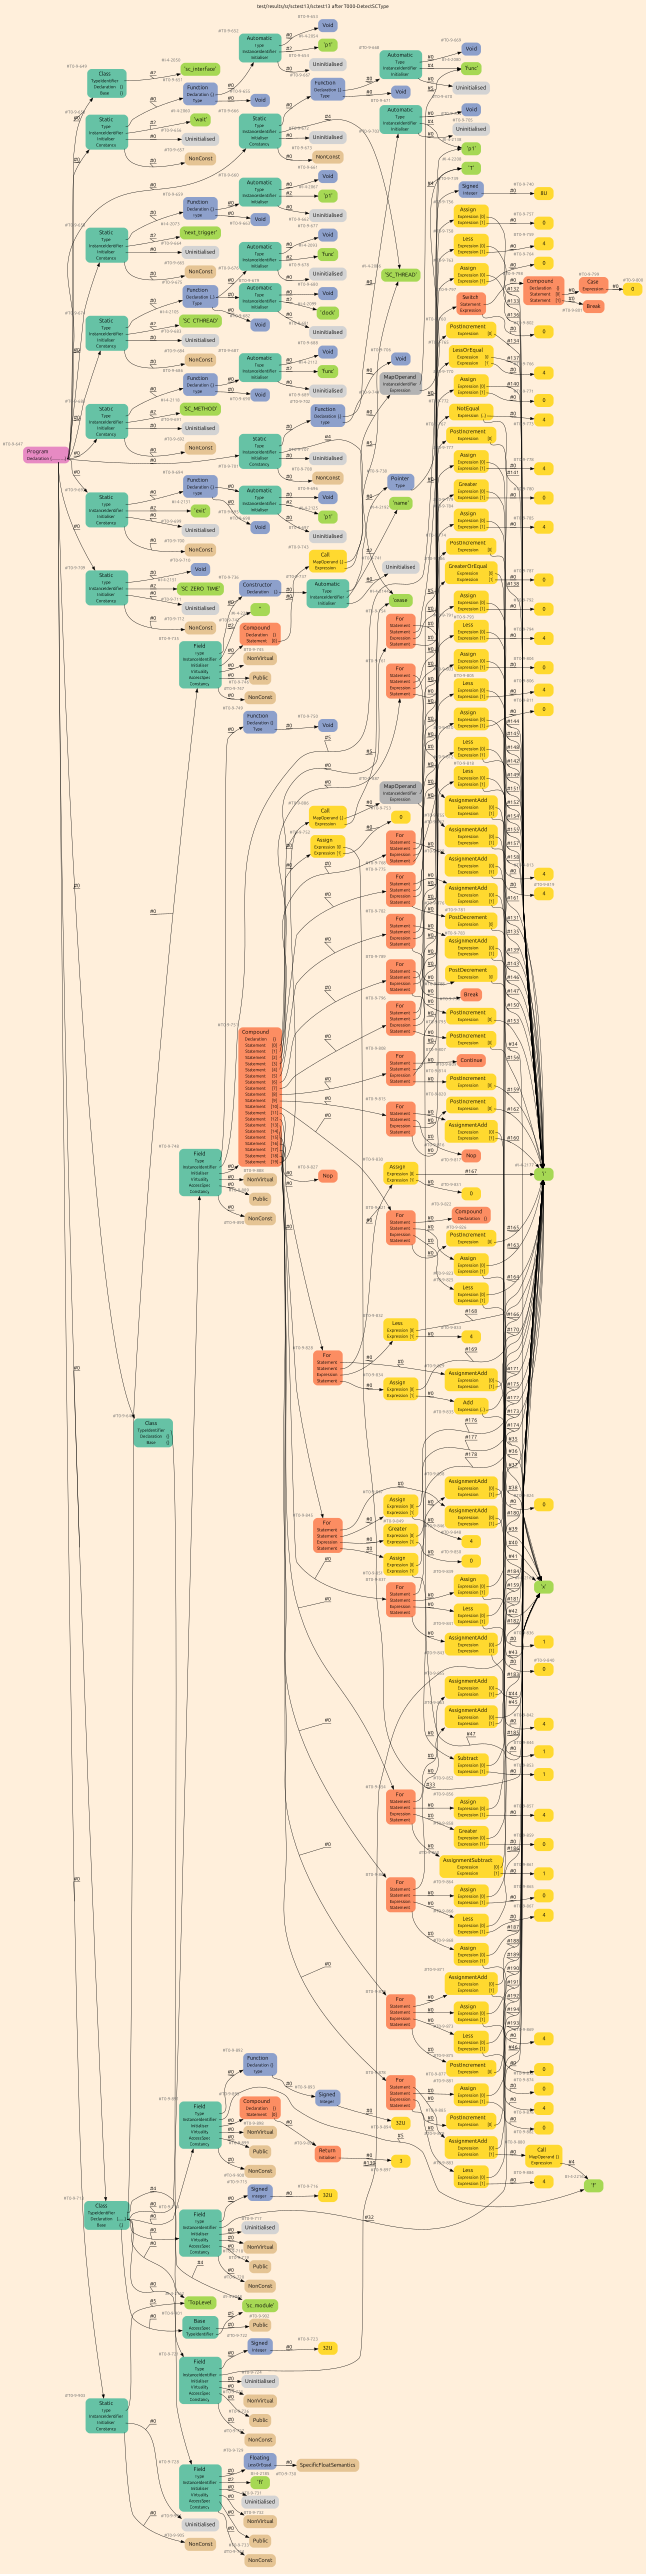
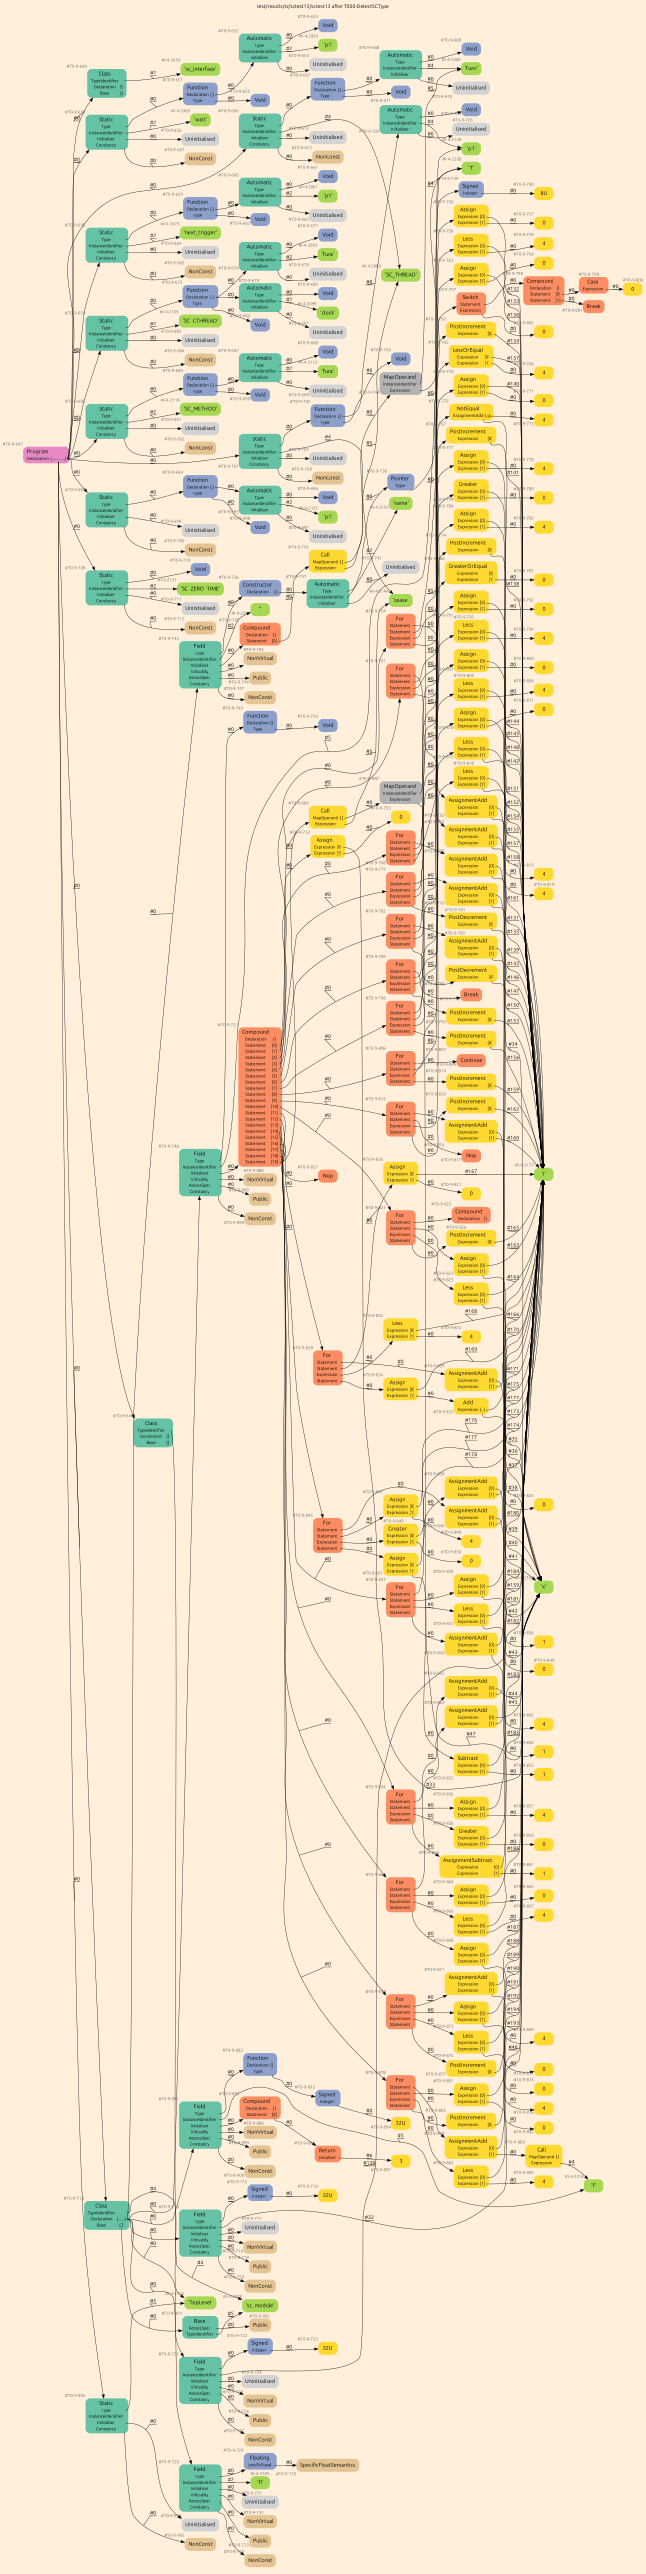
node "NotEqual": text "Expression" -> "AssignmentAdd"
node "'exit'": removed
edge "GreaterOrEqual" -> "'i'": removed, label "#149"
edge "Return" -> "3": label "#0" -> "#6"
